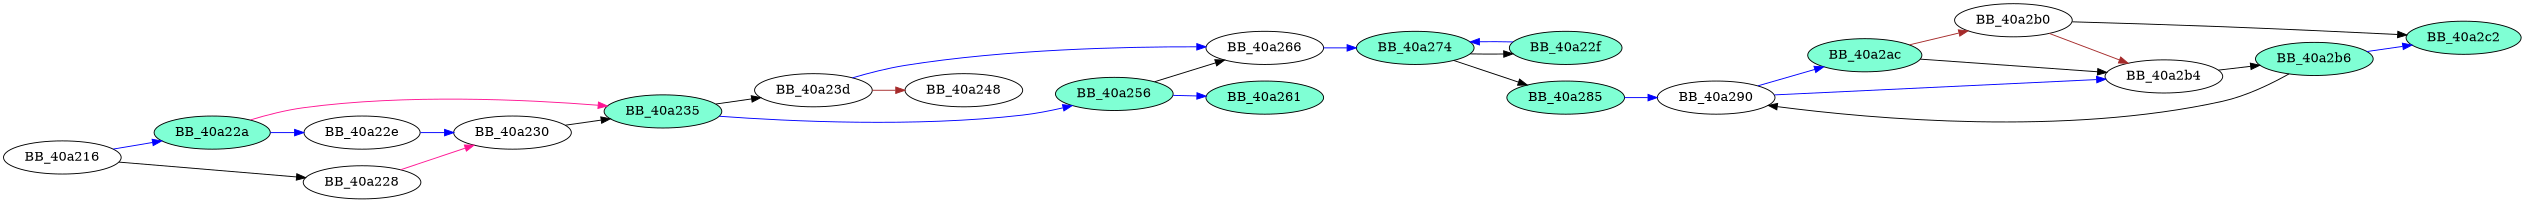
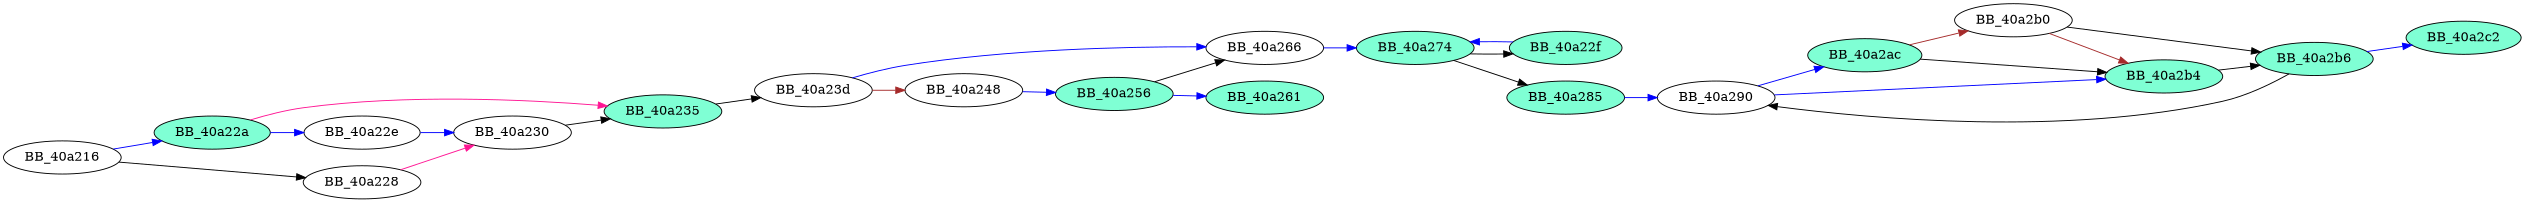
edge "BB_40a2b0" -> "BB_40a2c2": now "BB_40a2b0" -> "BB_40a2b6"
node "BB_40a2b4": fillcolor white -> aquamarine
edge "BB_40a235" -> "BB_40a256": now "BB_40a248" -> "BB_40a256"
